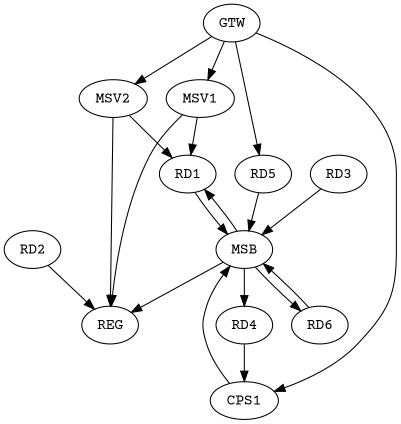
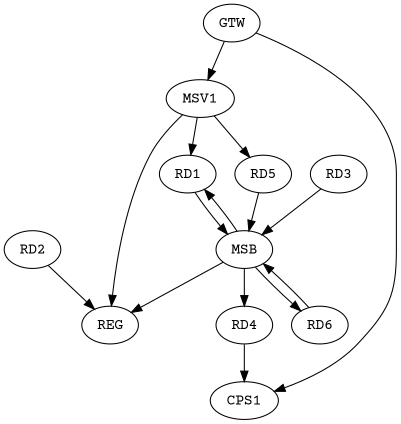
edge "GTW" -> "RD5": now "MSV1" -> "RD5"
node "MSV2": removed
edge "CPS1" -> "MSB": removed
